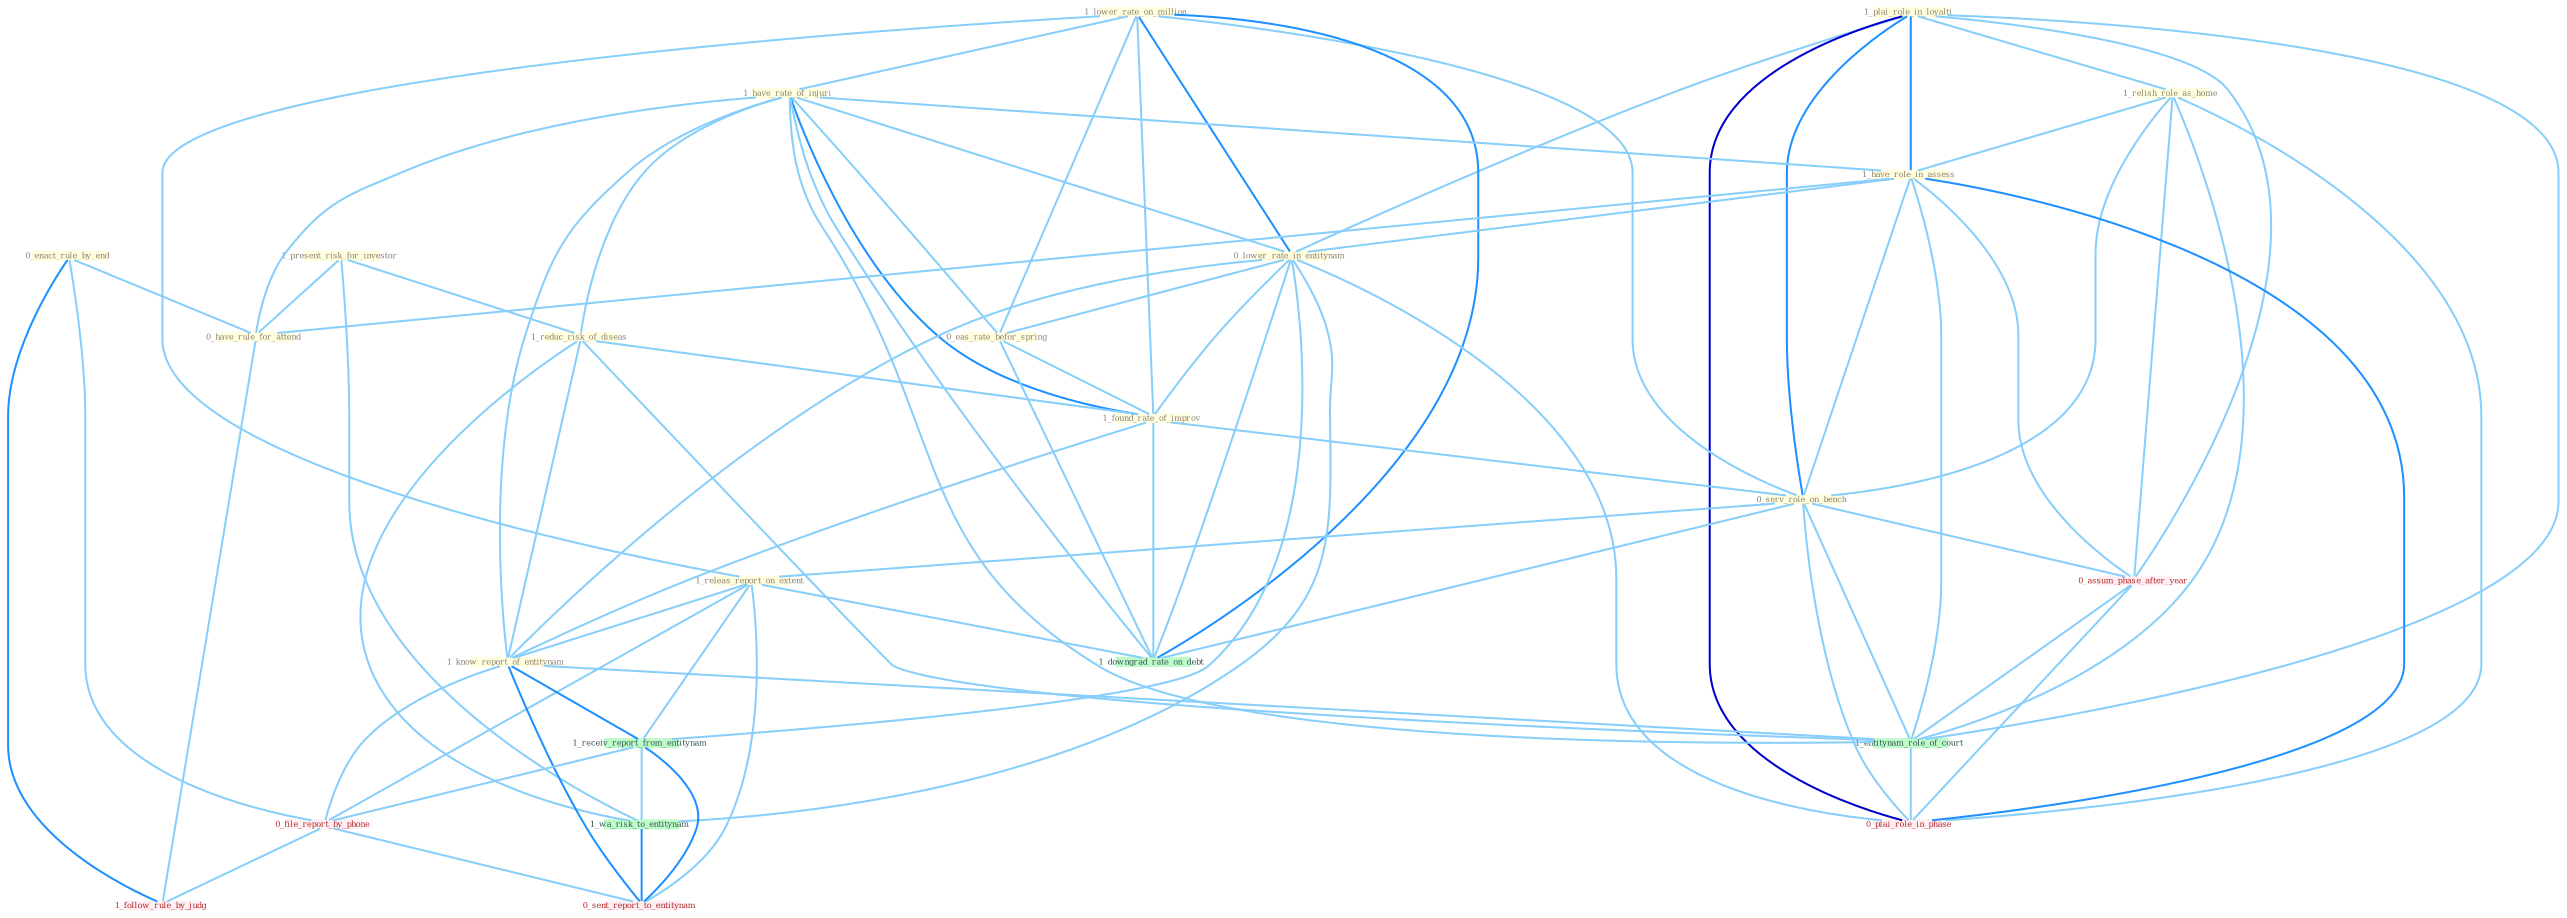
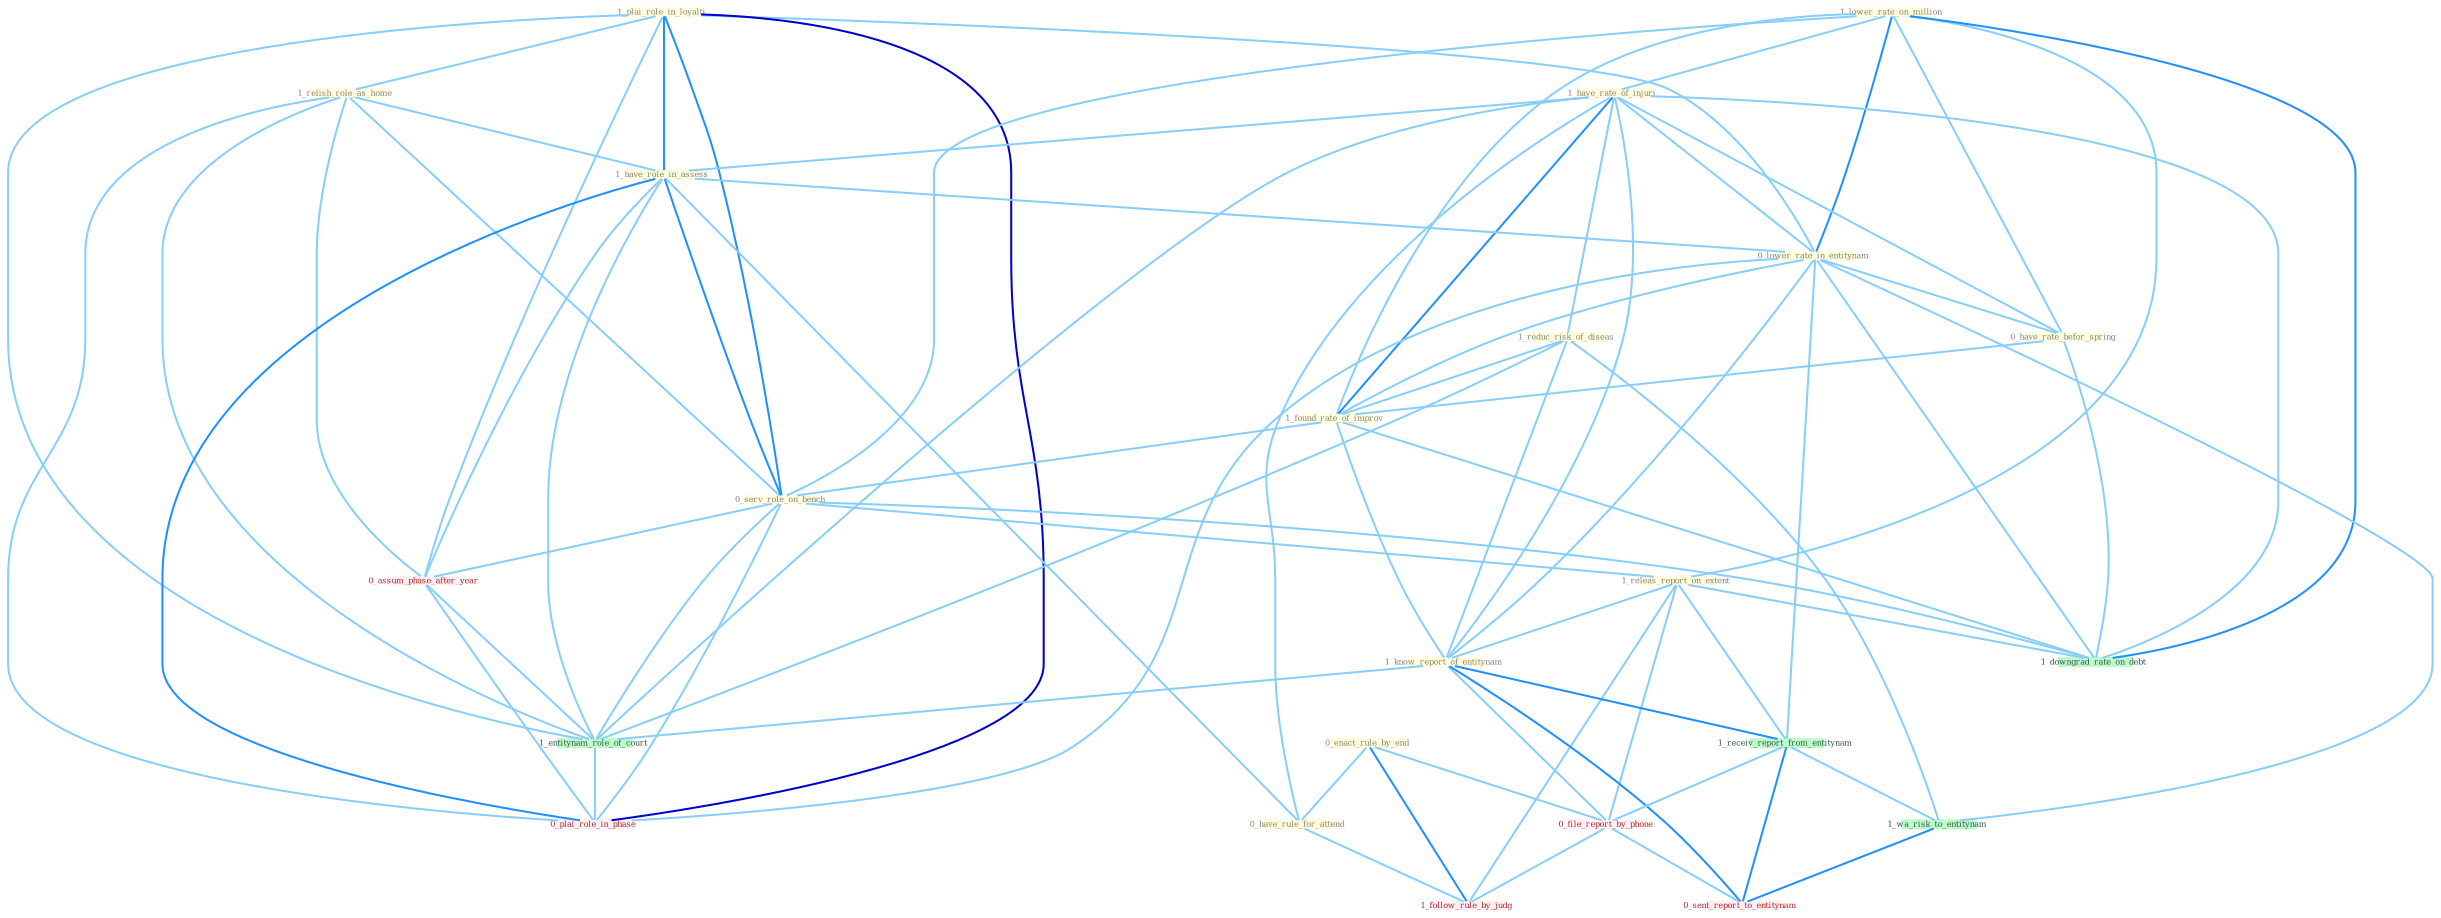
node "1_present_risk_for_investor": removed
node "0_eas_rate_befor_spring": label "0_eas_rate_befor_spring" -> "0_have_rate_befor_spring"
edge "1_have_role_in_assess" -- "0_serv_role_on_bench": color #87cefa -> #1e90ff
edge "1_releas_report_on_extent" -- "0_sent_report_to_entitynam": now "1_releas_report_on_extent" -- "1_follow_rule_by_judg"
